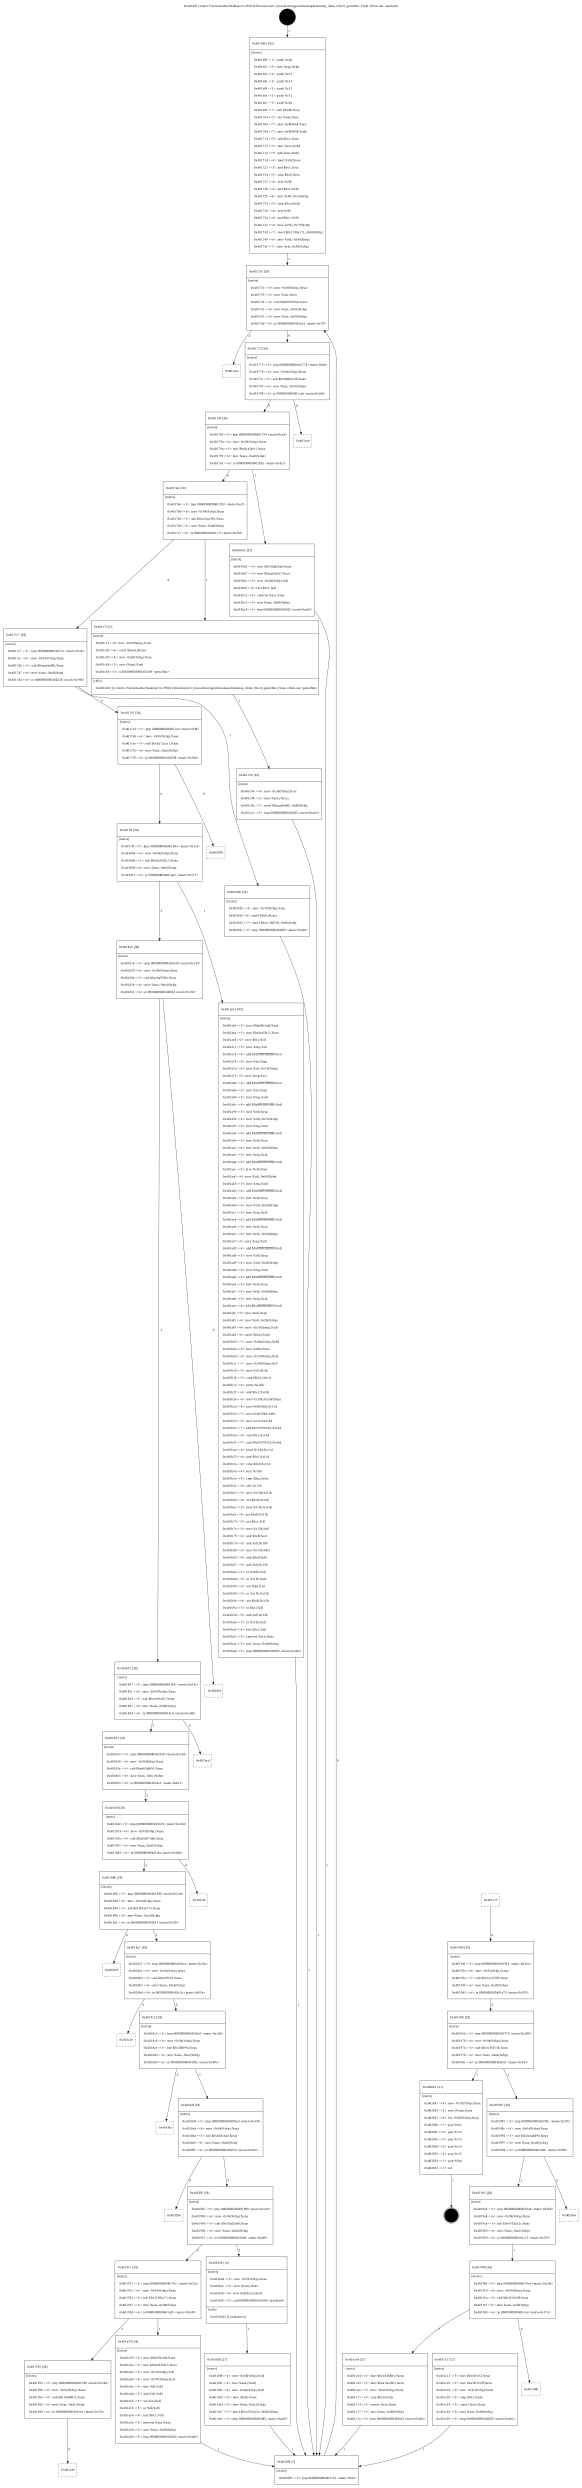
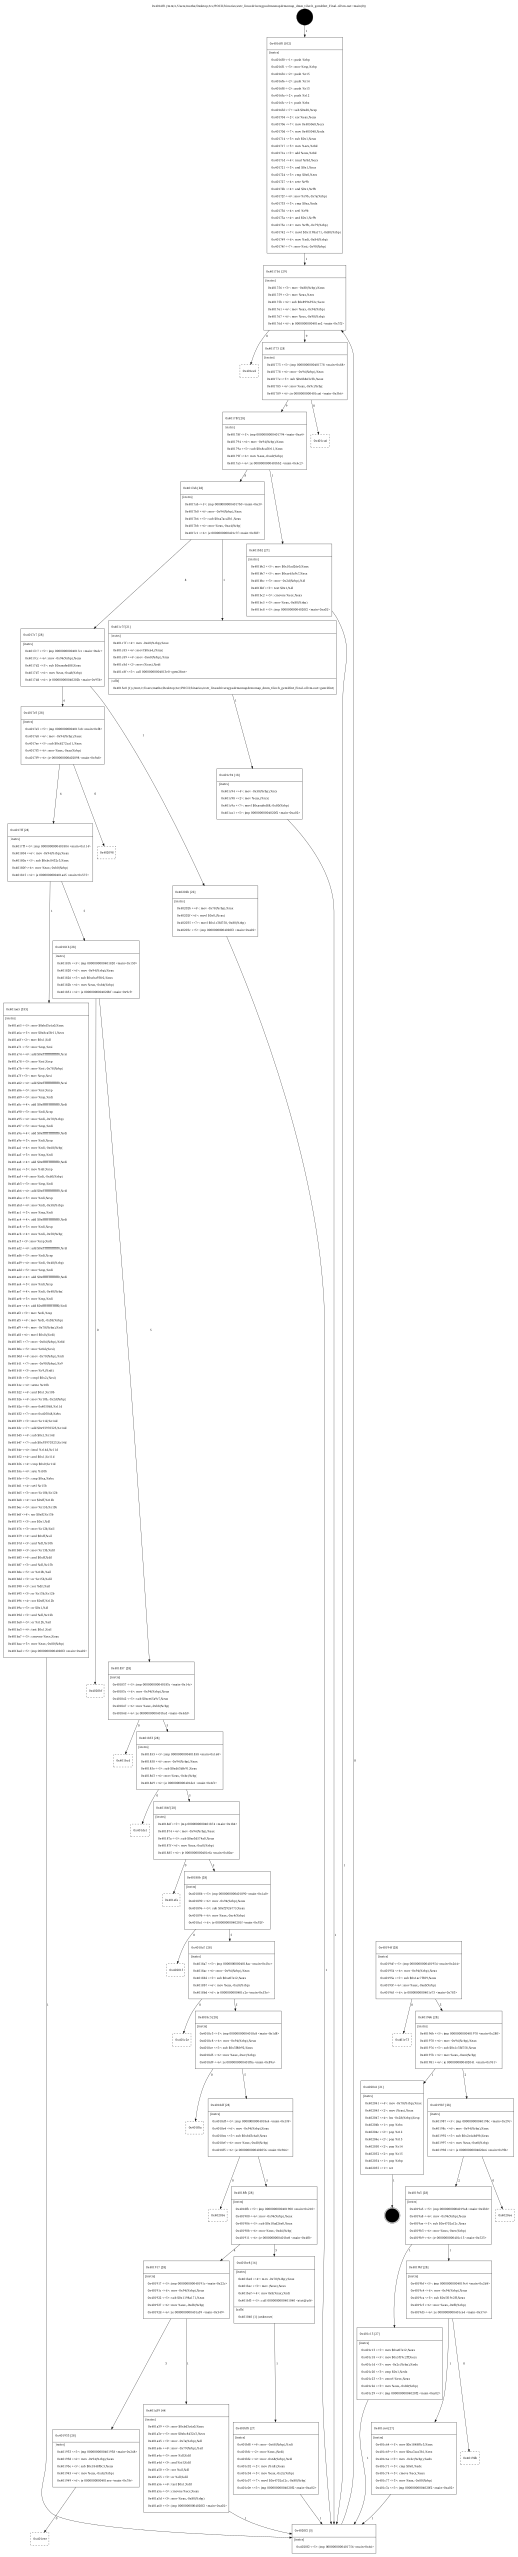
node "0x401de1": added
edge "0x401e73" -> "0x40194f [28]": reversed
edge "0x4019a3 [28]" -> "0x401c13 [27]": added, label "1"
